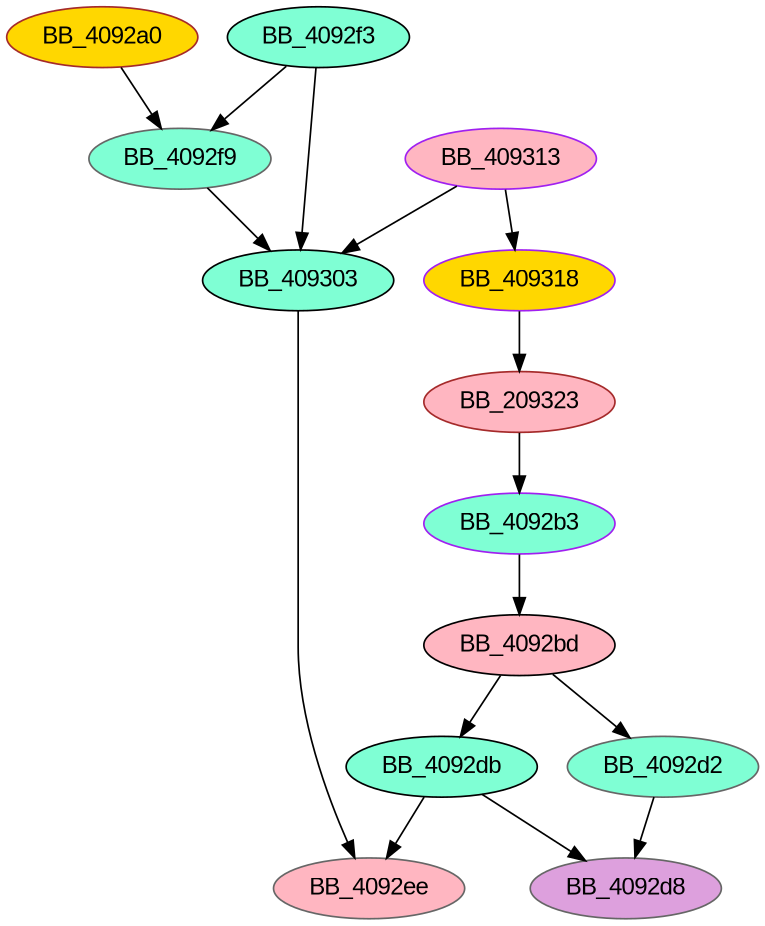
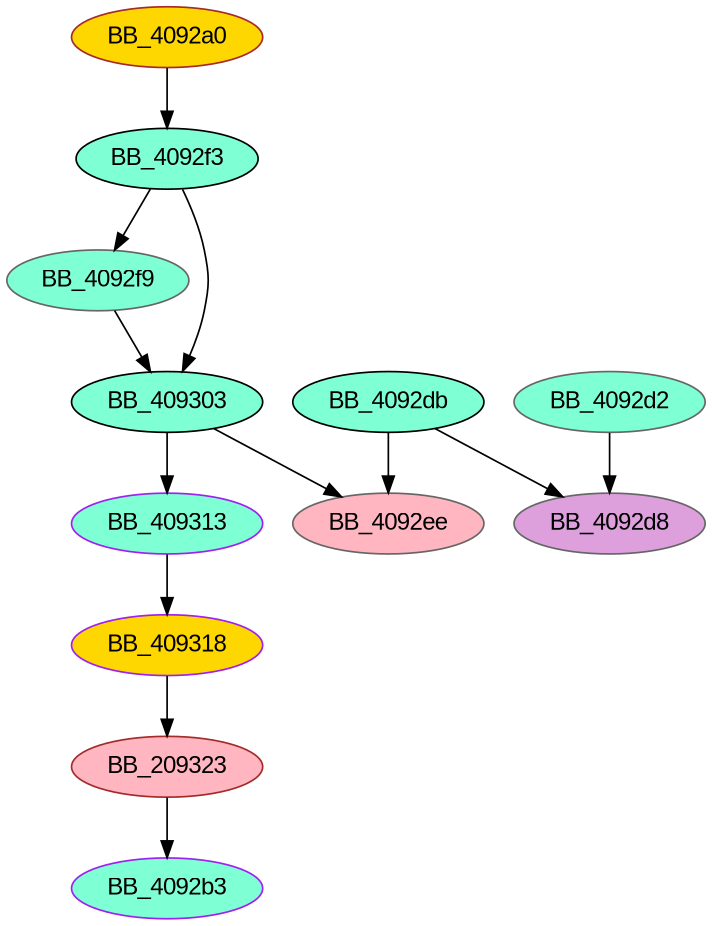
edge "BB_4092a0" -> "BB_4092f9": now "BB_4092a0" -> "BB_4092f3"
node "BB_409313": fillcolor lightpink -> aquamarine
edge "BB_409313" -> "BB_409303": reversed
node "BB_4092bd": removed
